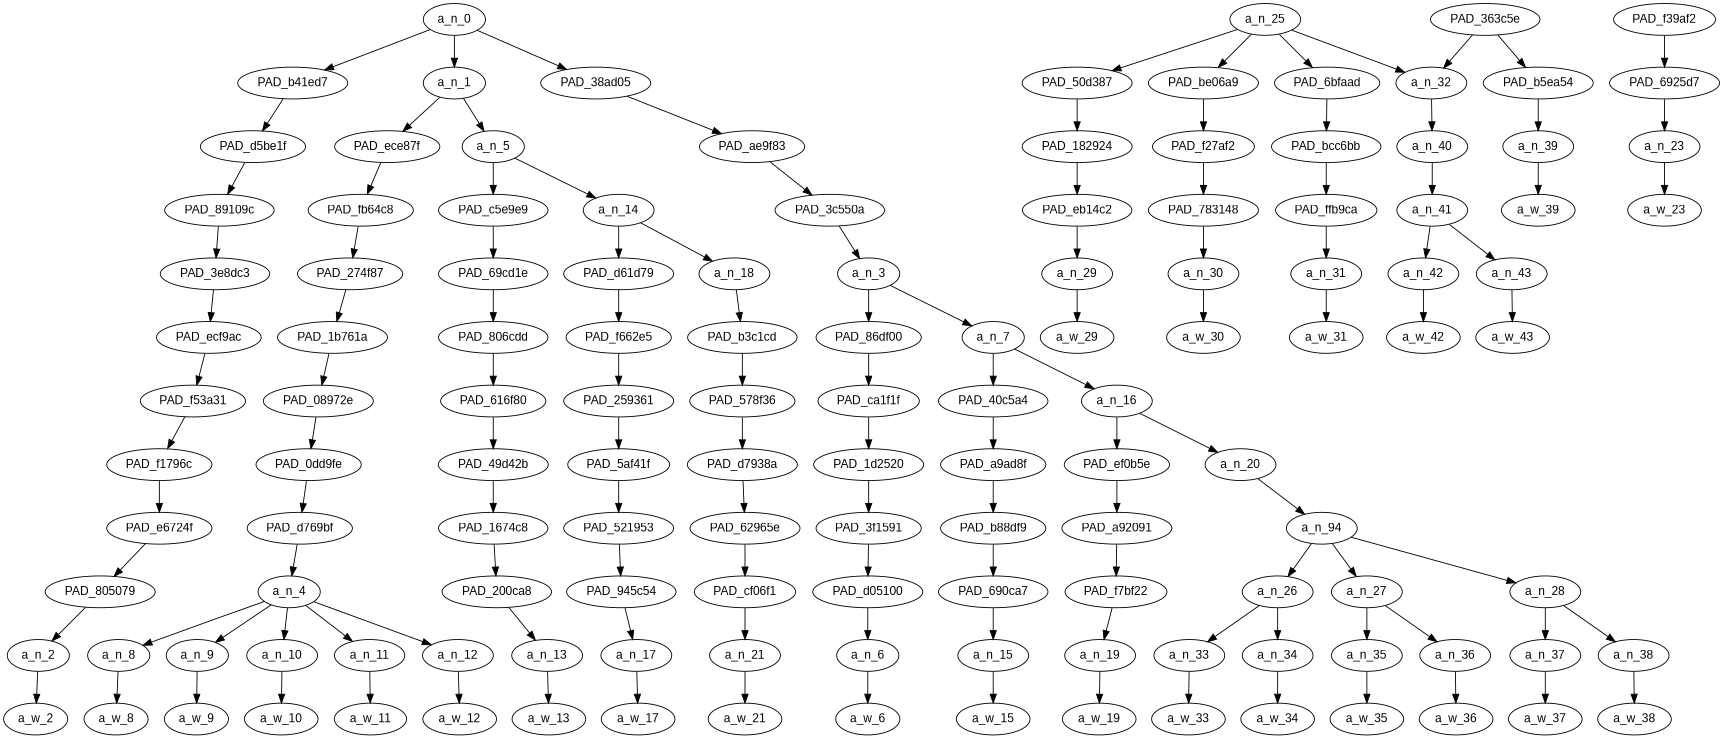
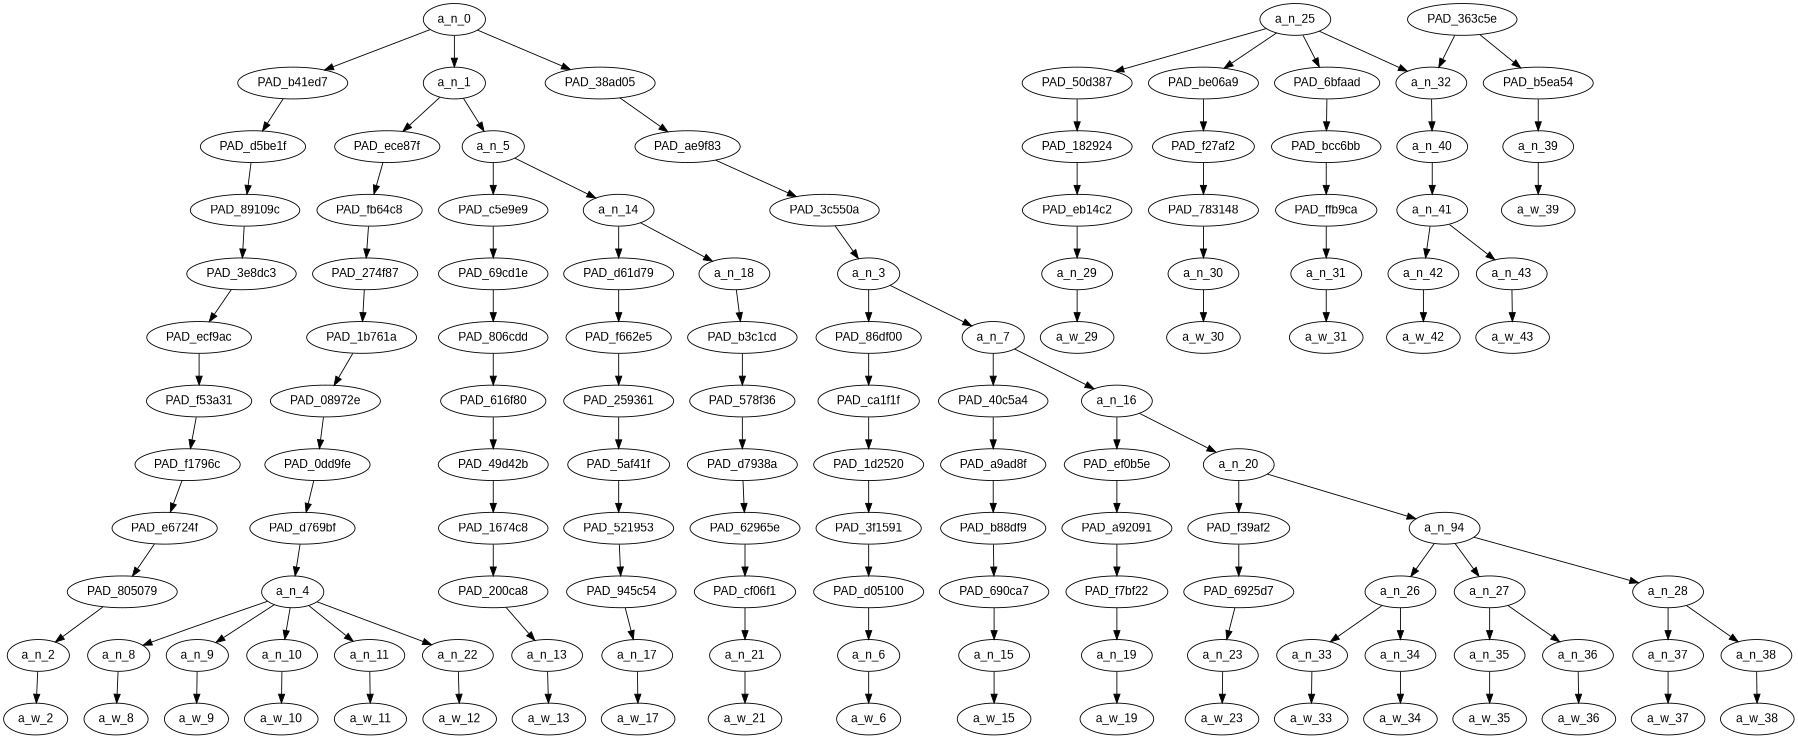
edge "a_n_20" -> "PAD_f39af2": added
node "a_n_12": label "a_n_12" -> "a_n_22"
